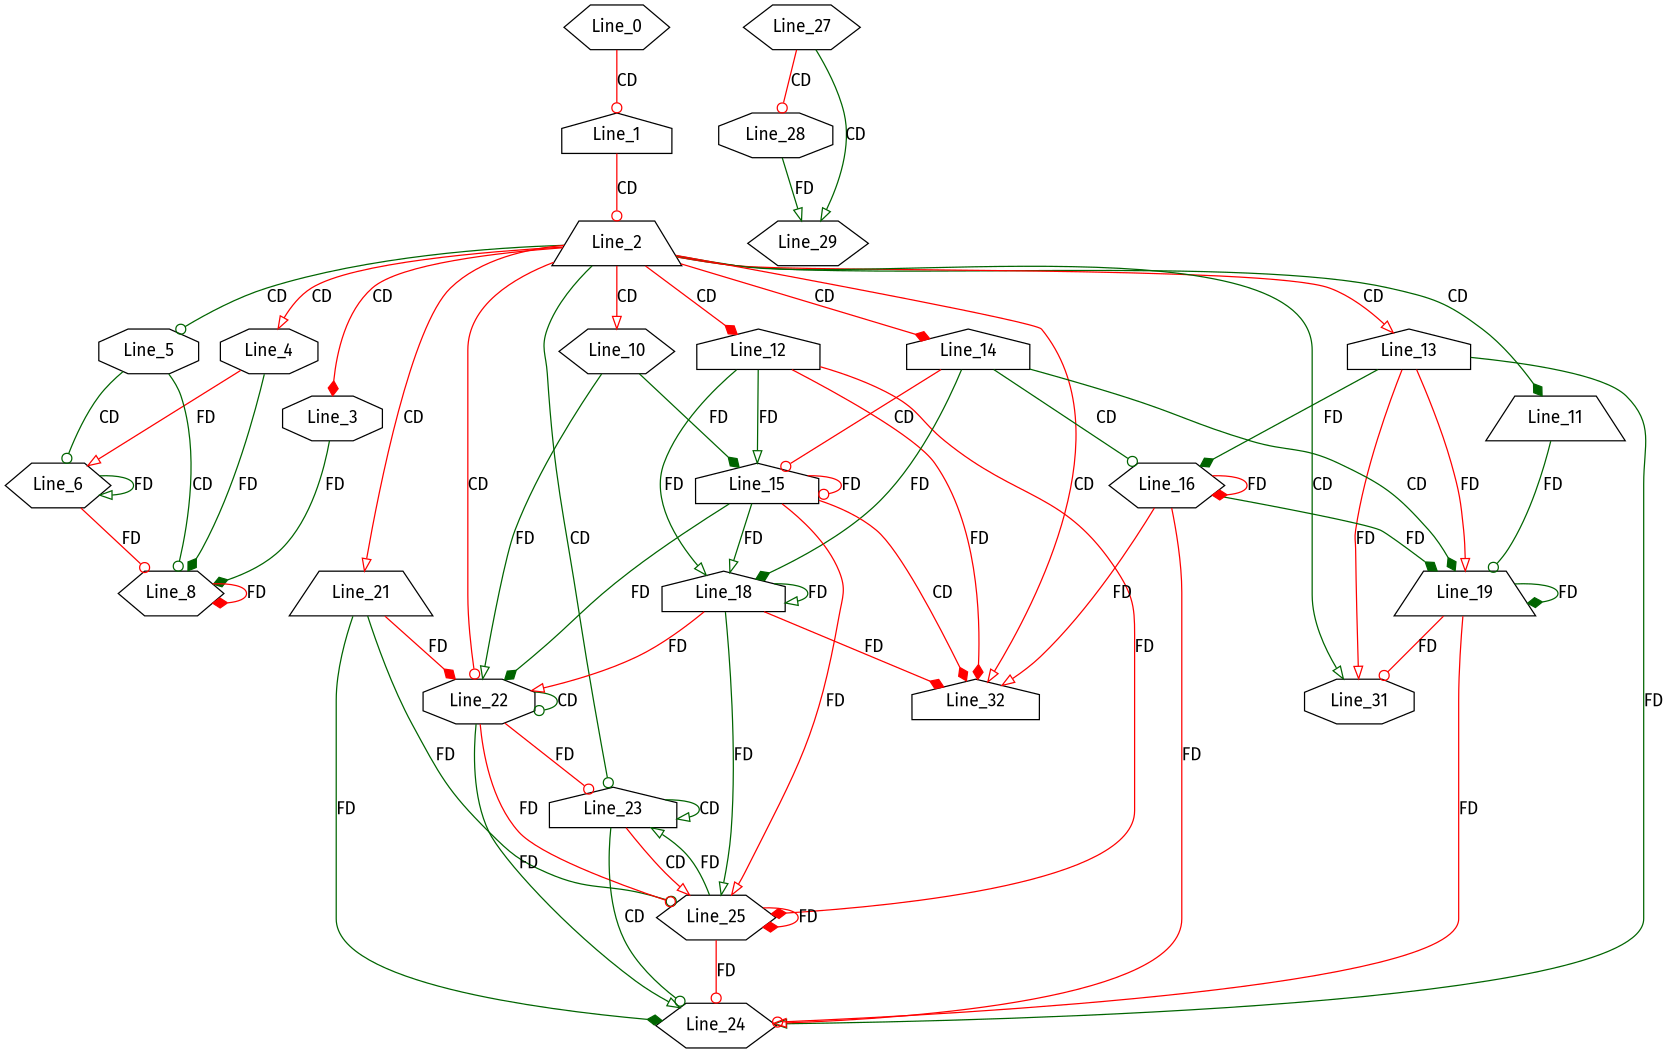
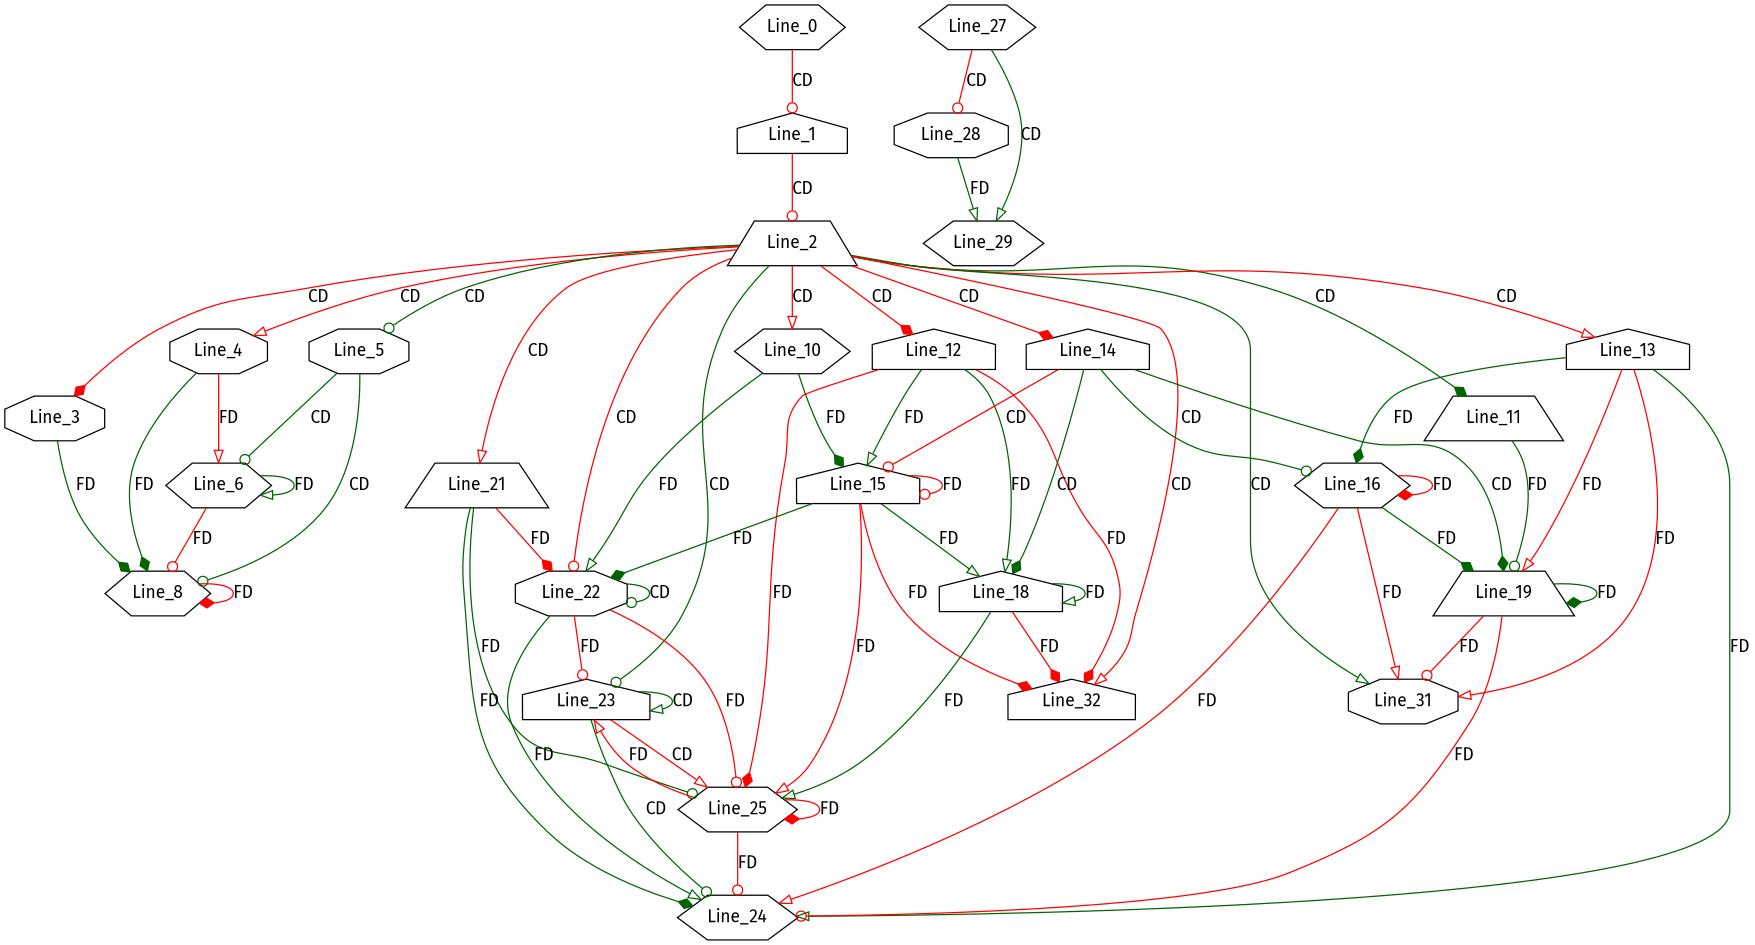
edge "Line_14" -> "Line_18": label "FD" -> "CD"
edge "Line_15" -> "Line_32": label "CD" -> "FD"
edge "Line_16" -> "Line_32": now "Line_16" -> "Line_31"
edge "Line_18" -> "Line_22": removed, label "FD"
edge "Line_25" -> "Line_23": color darkgreen -> red
